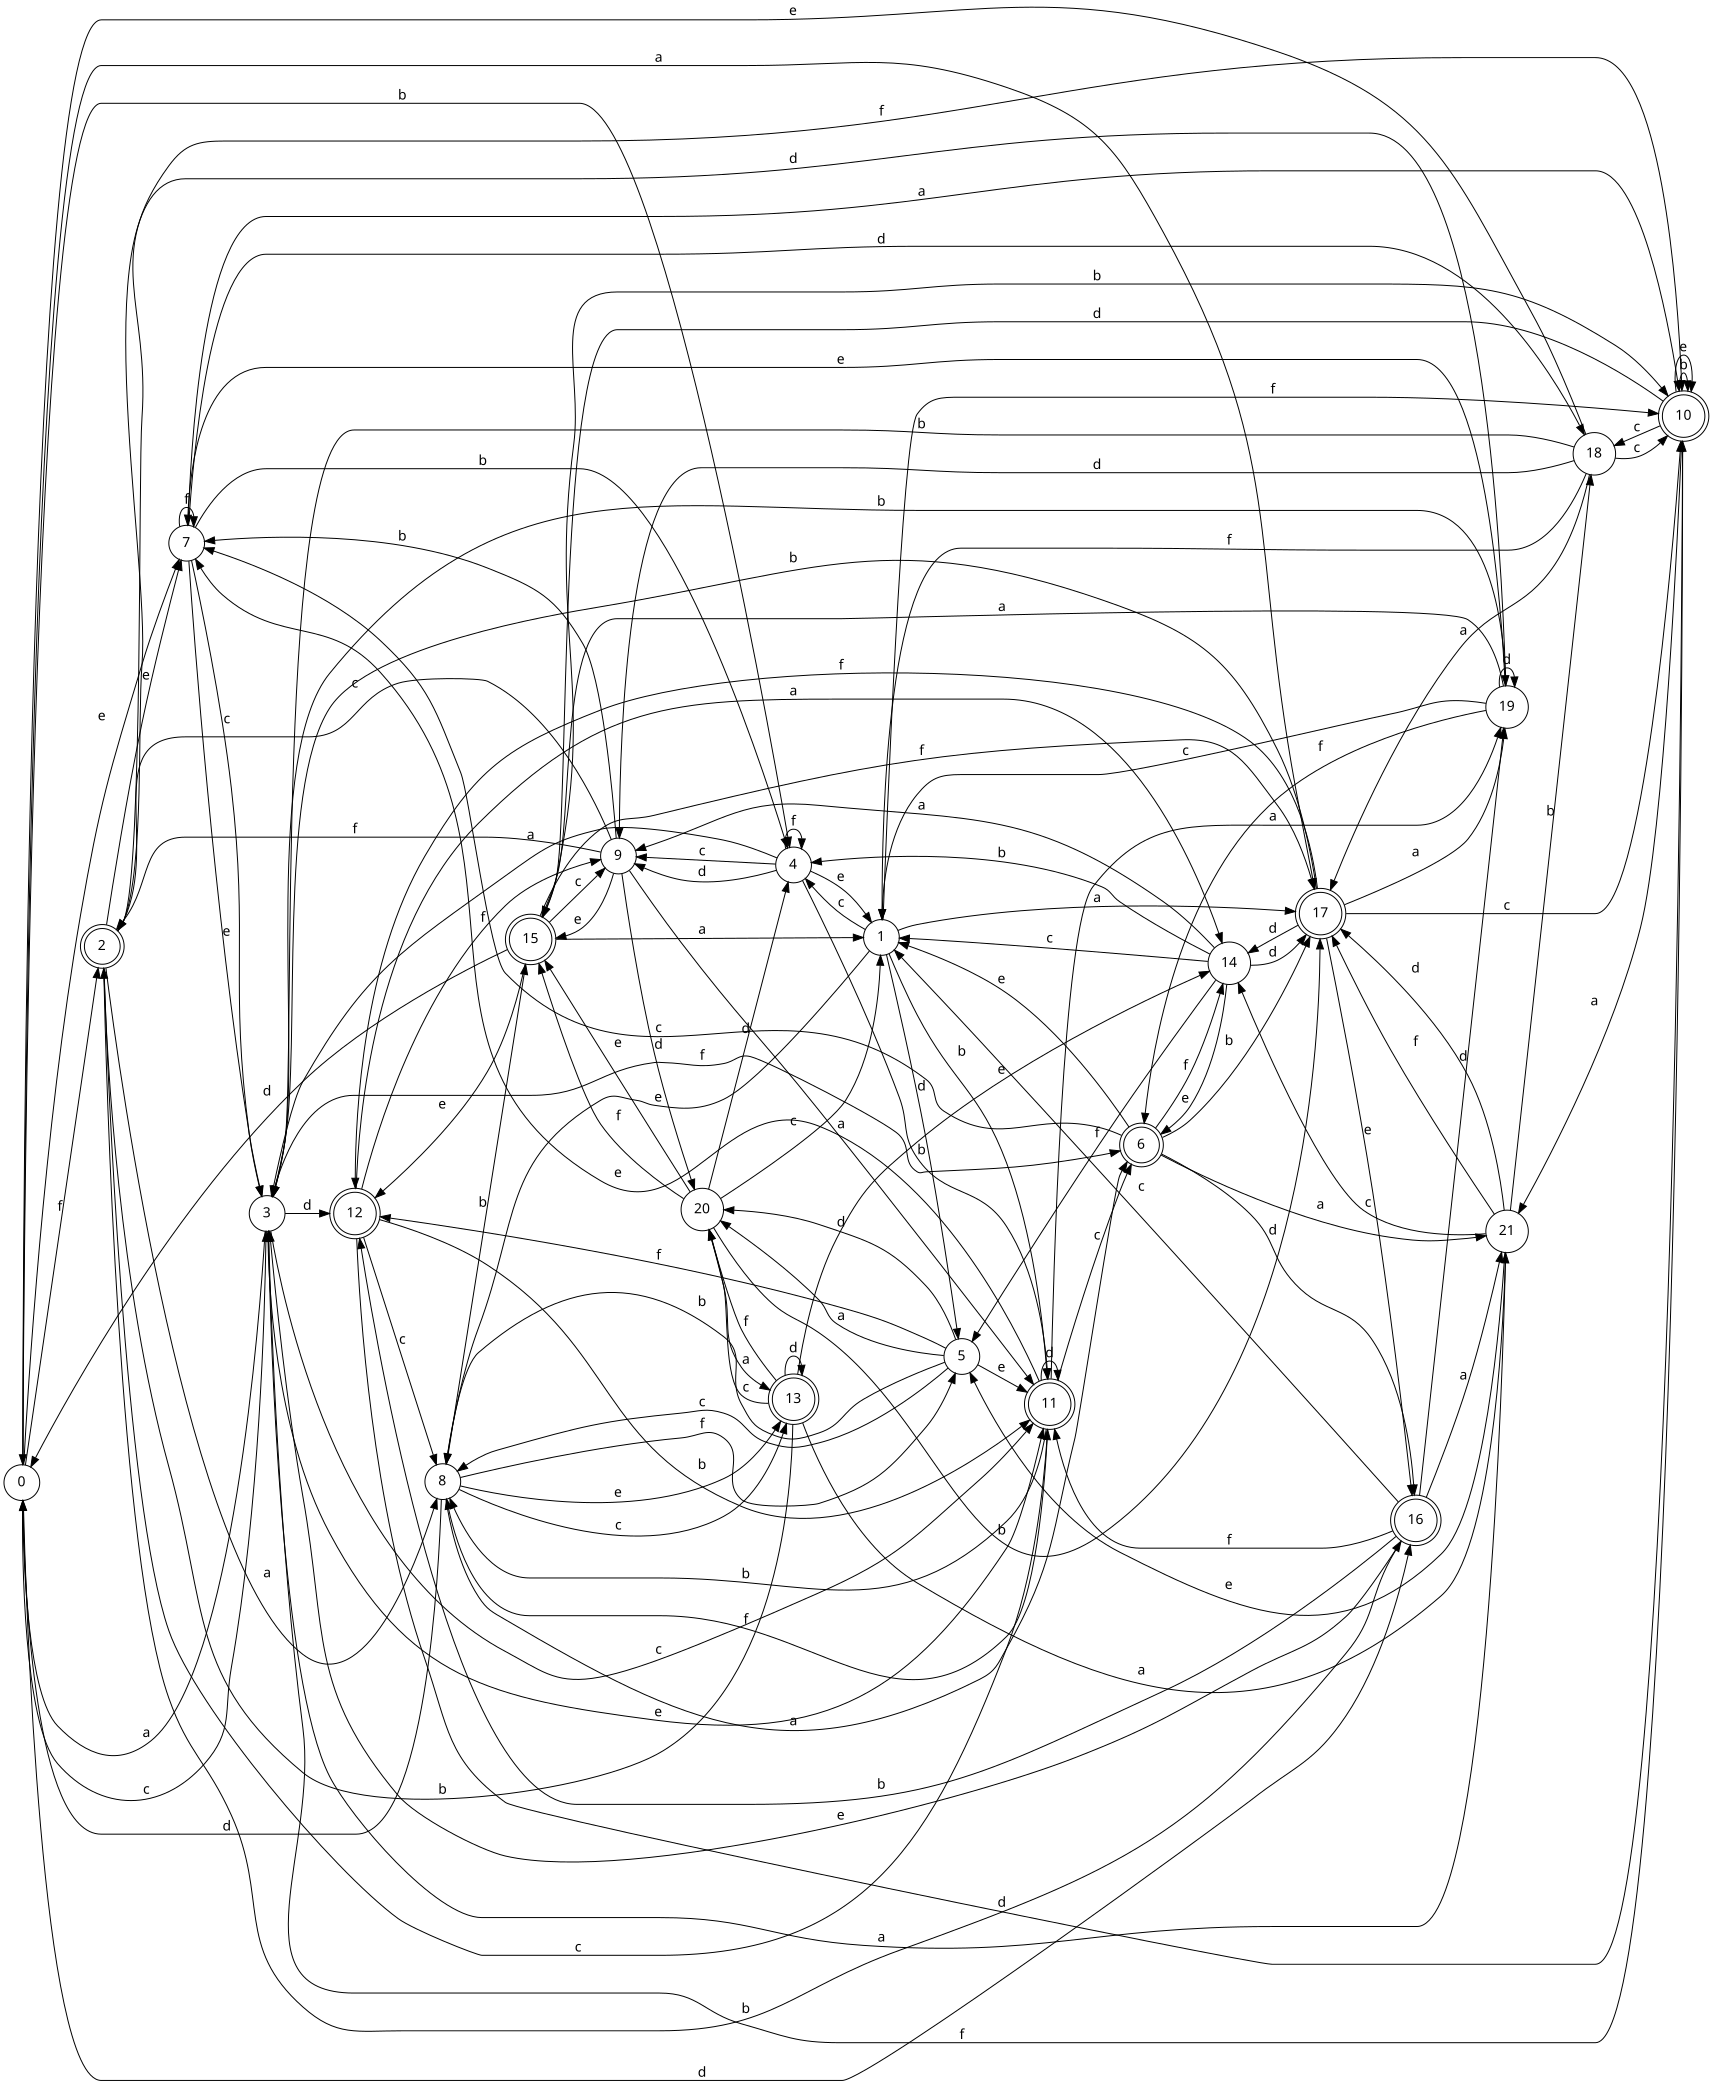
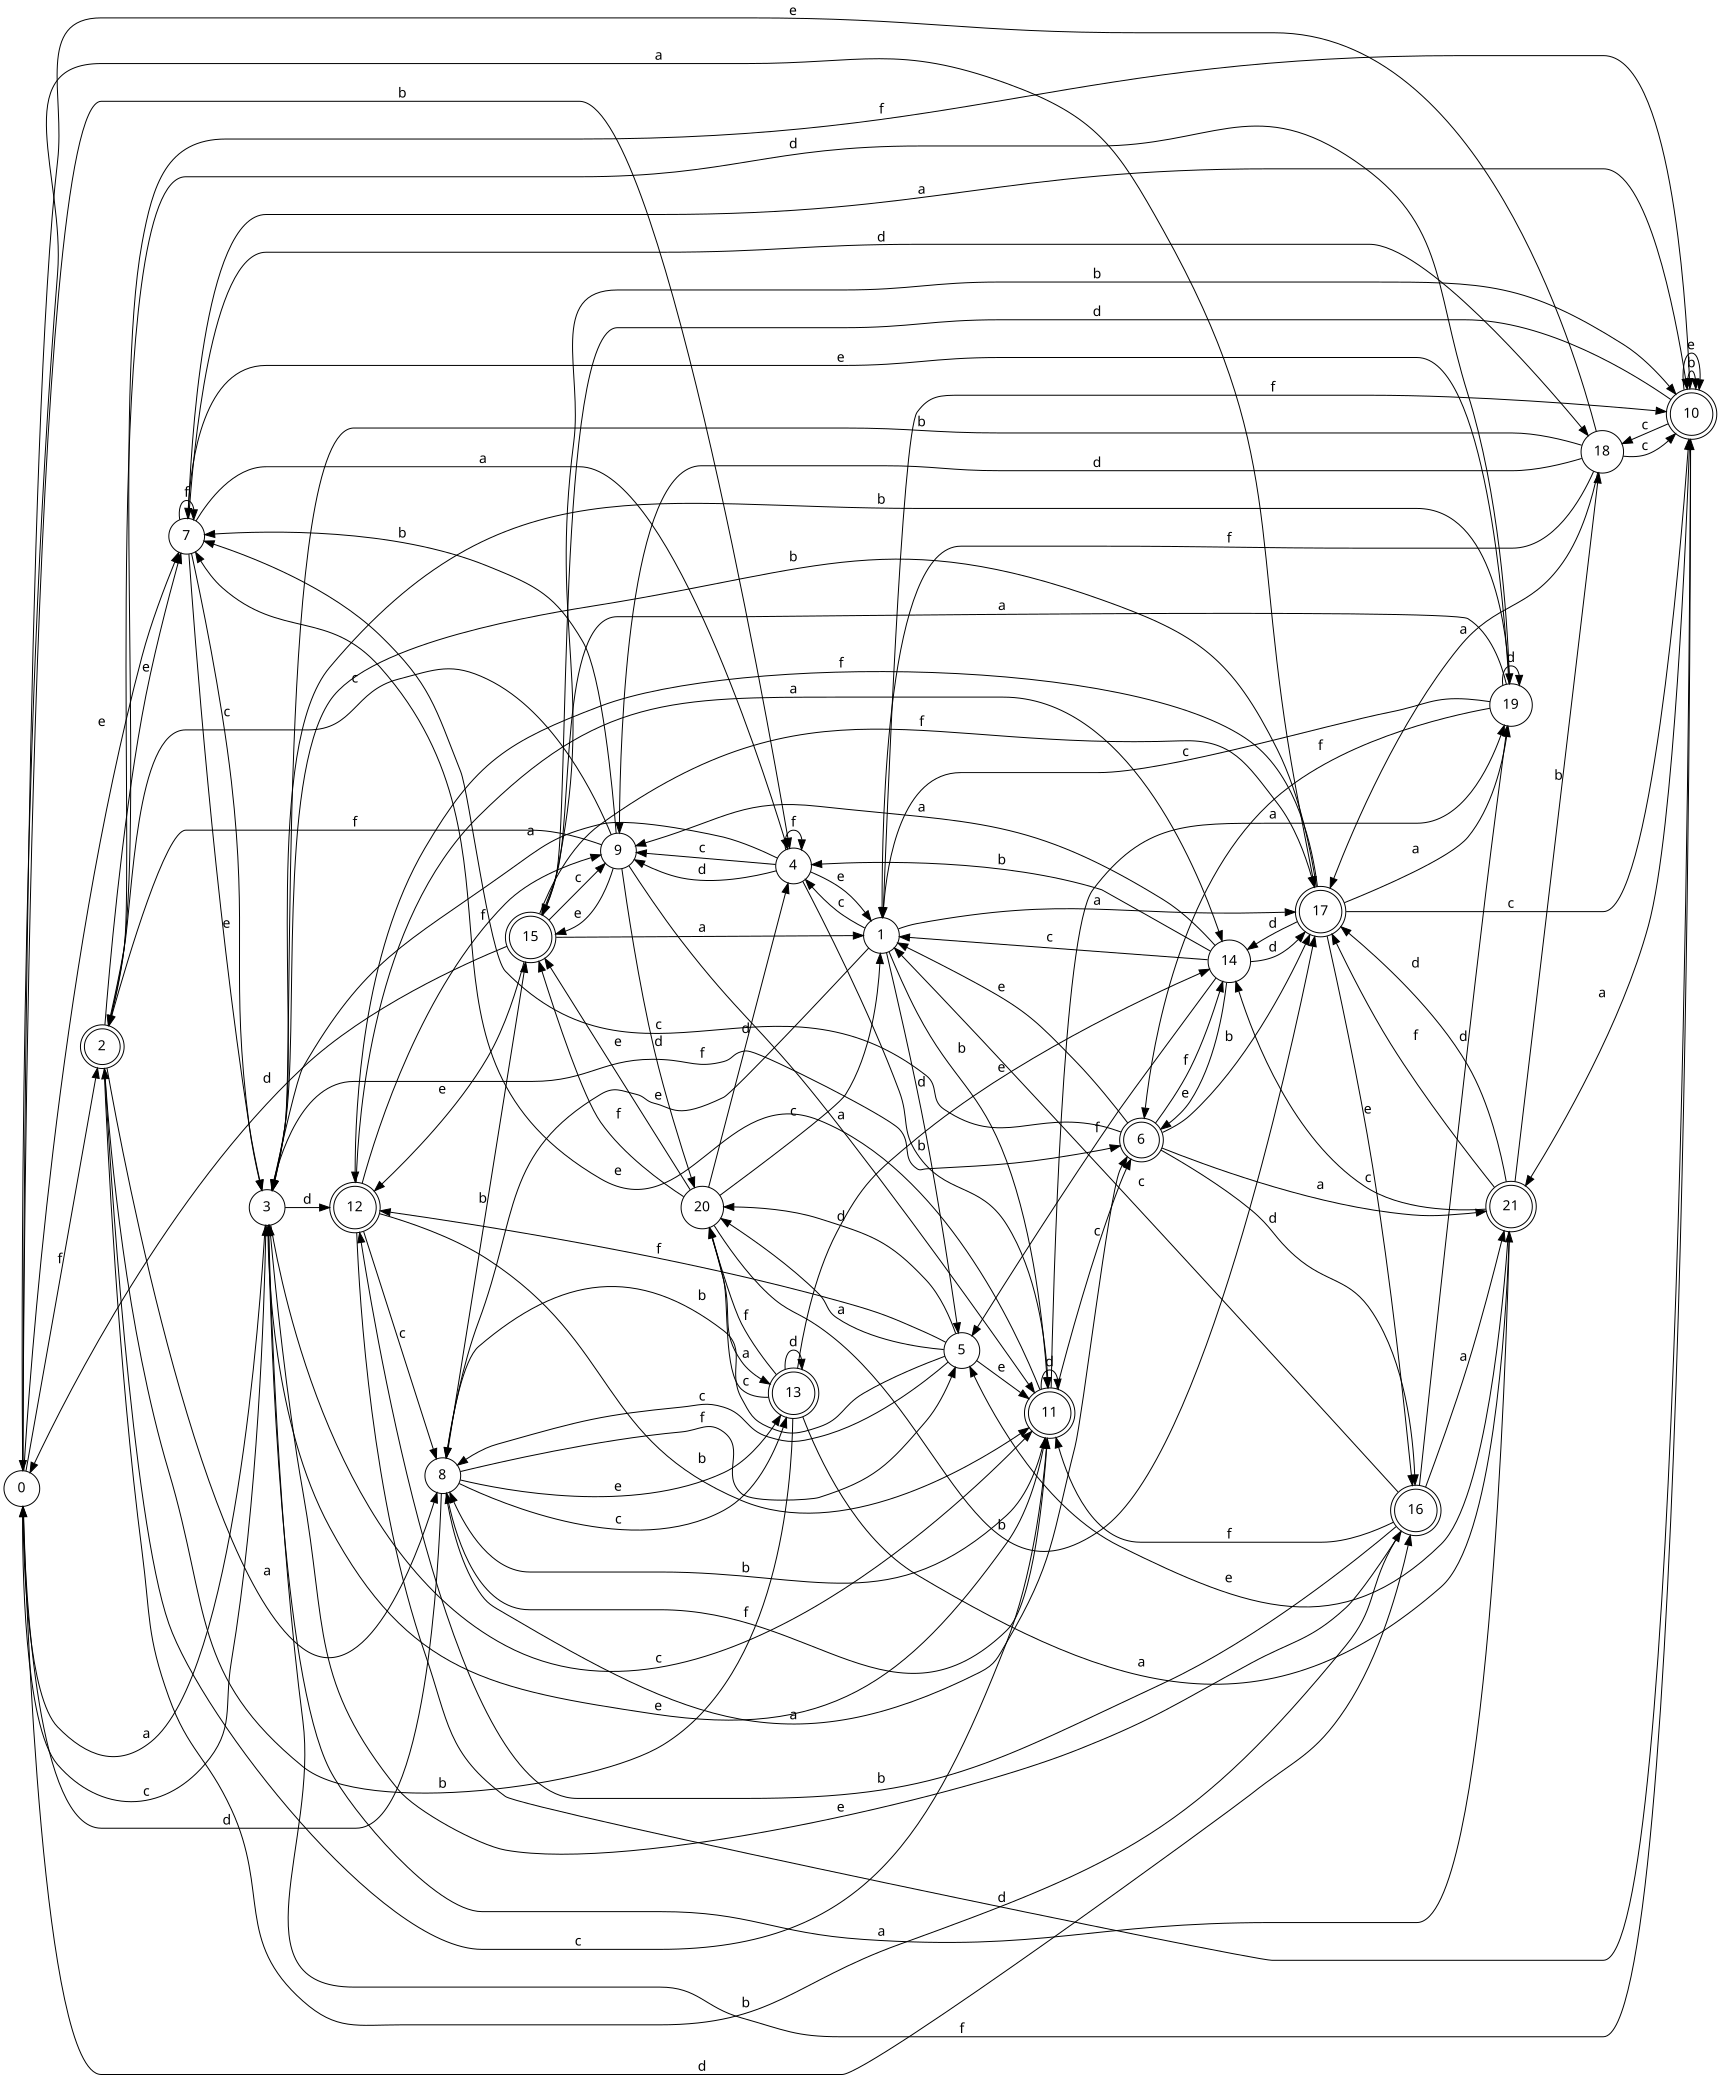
edge "7" -> "4": label "b" -> "a"
node "21": shape circle -> doublecircle
